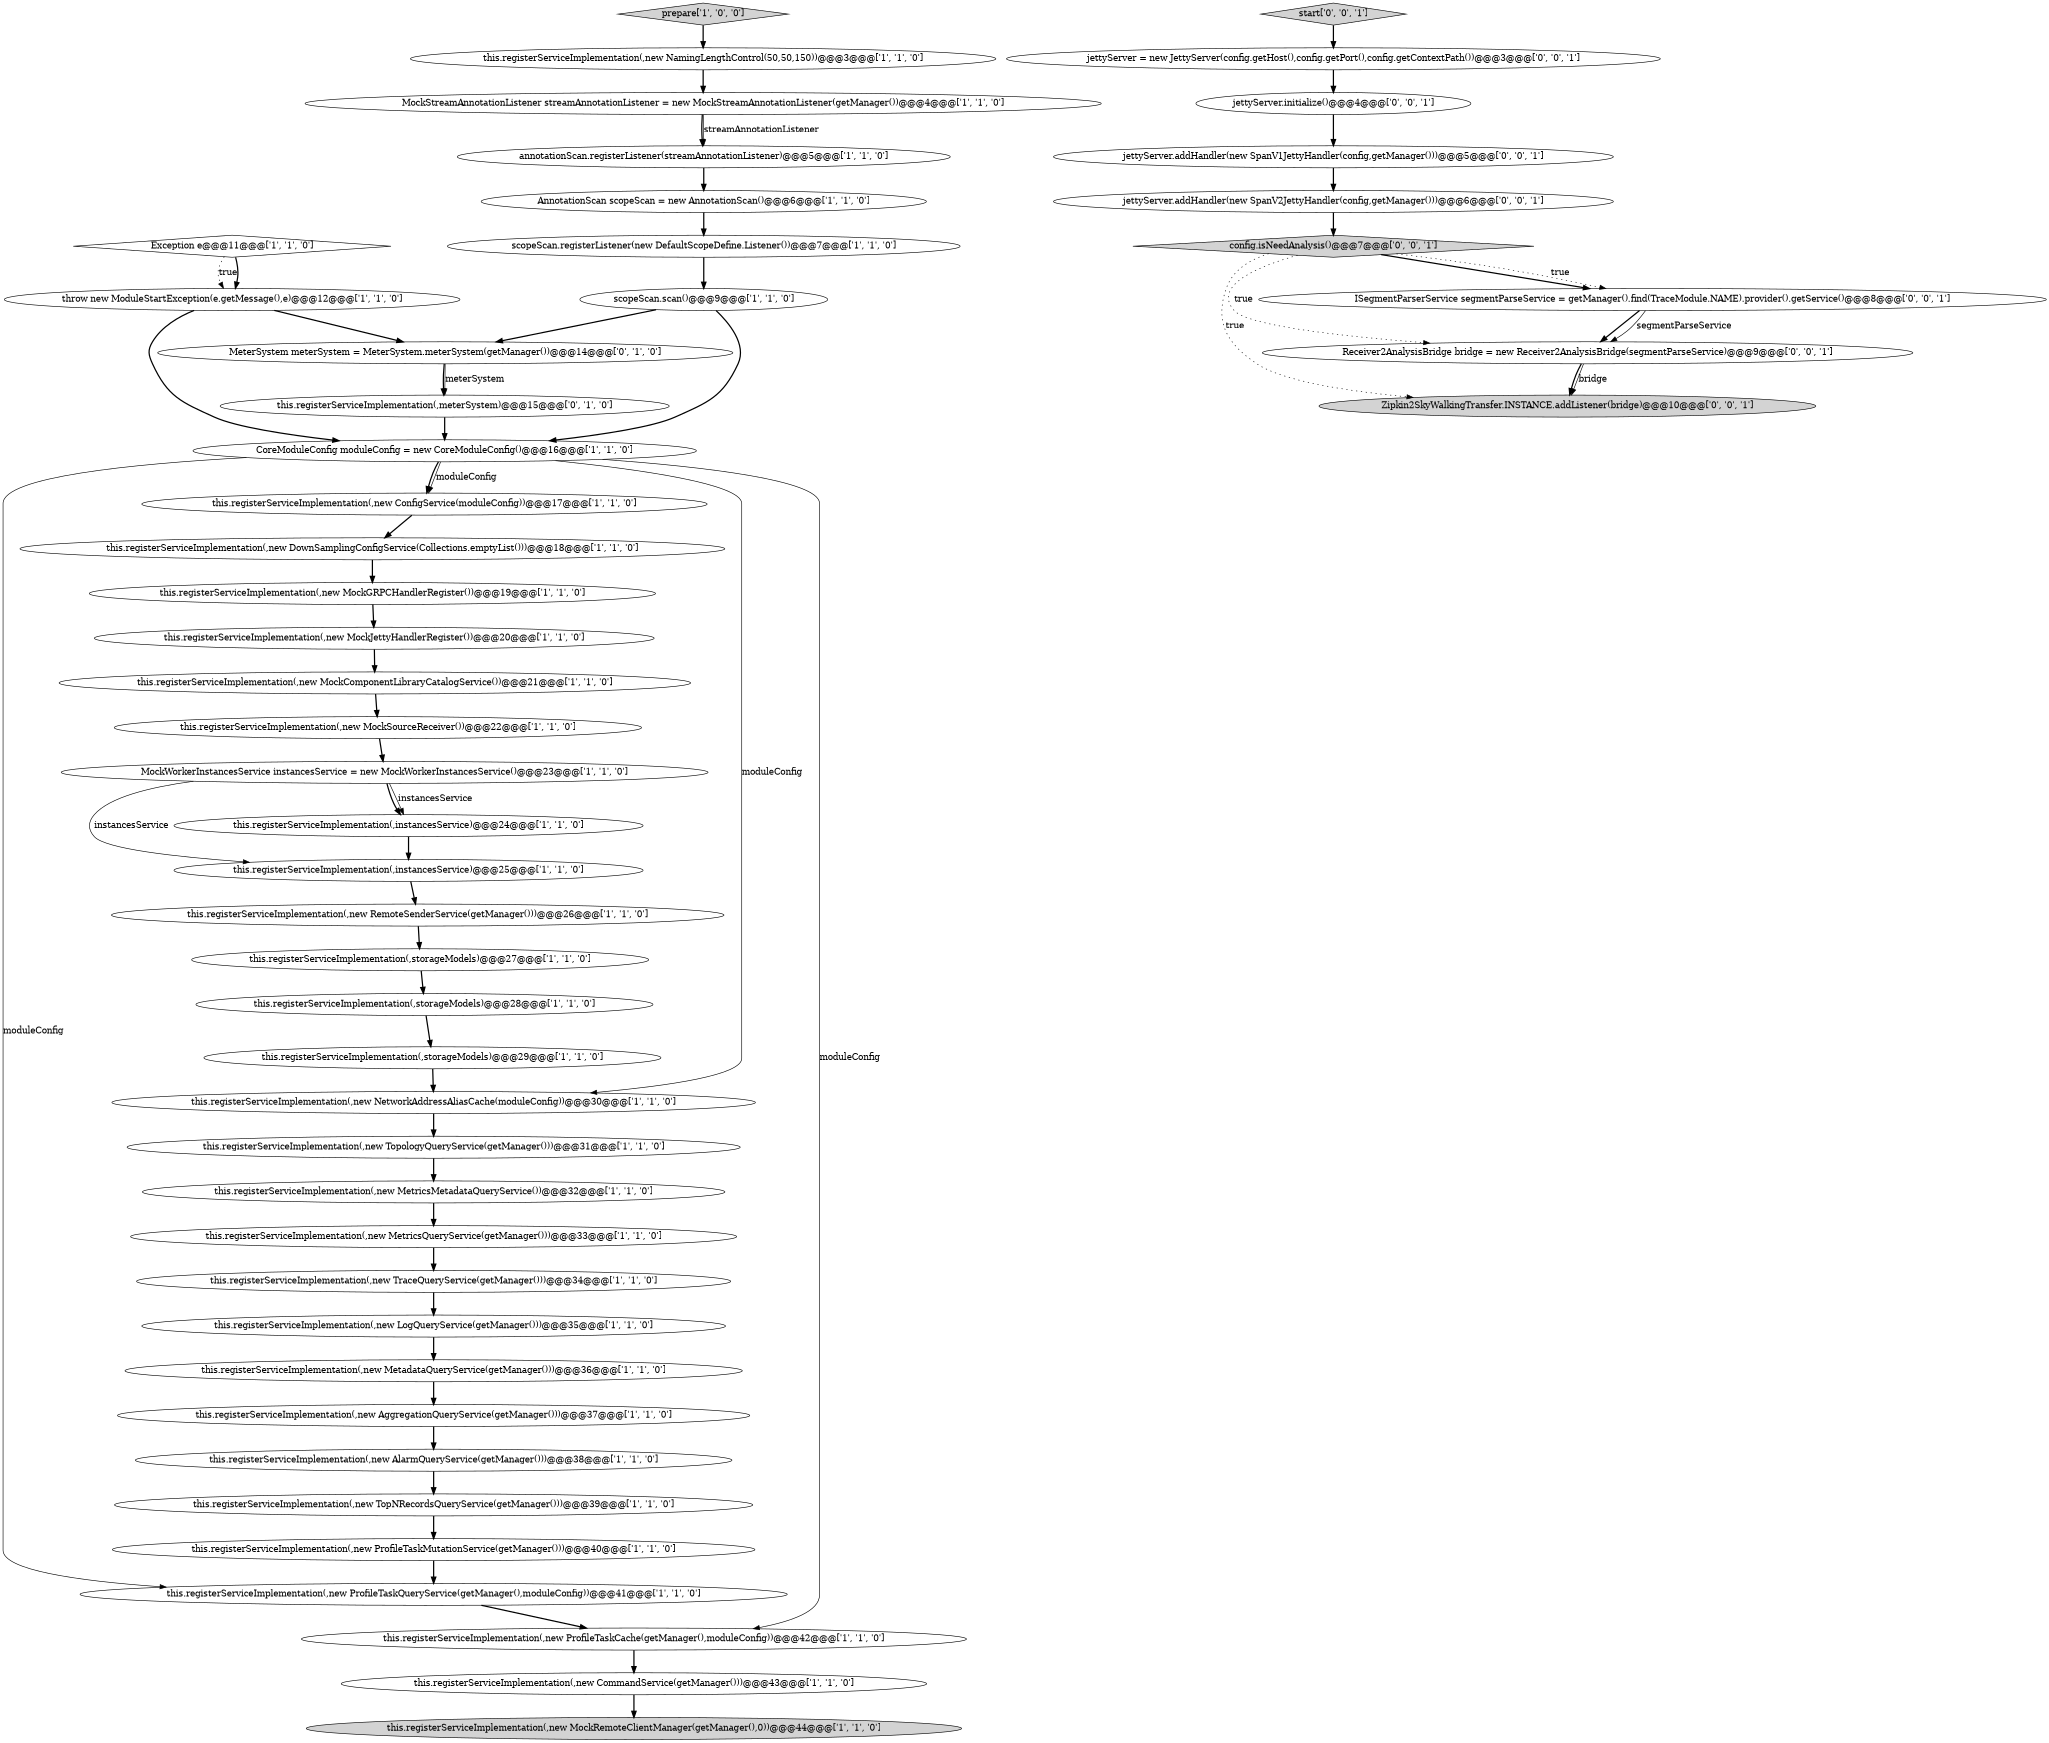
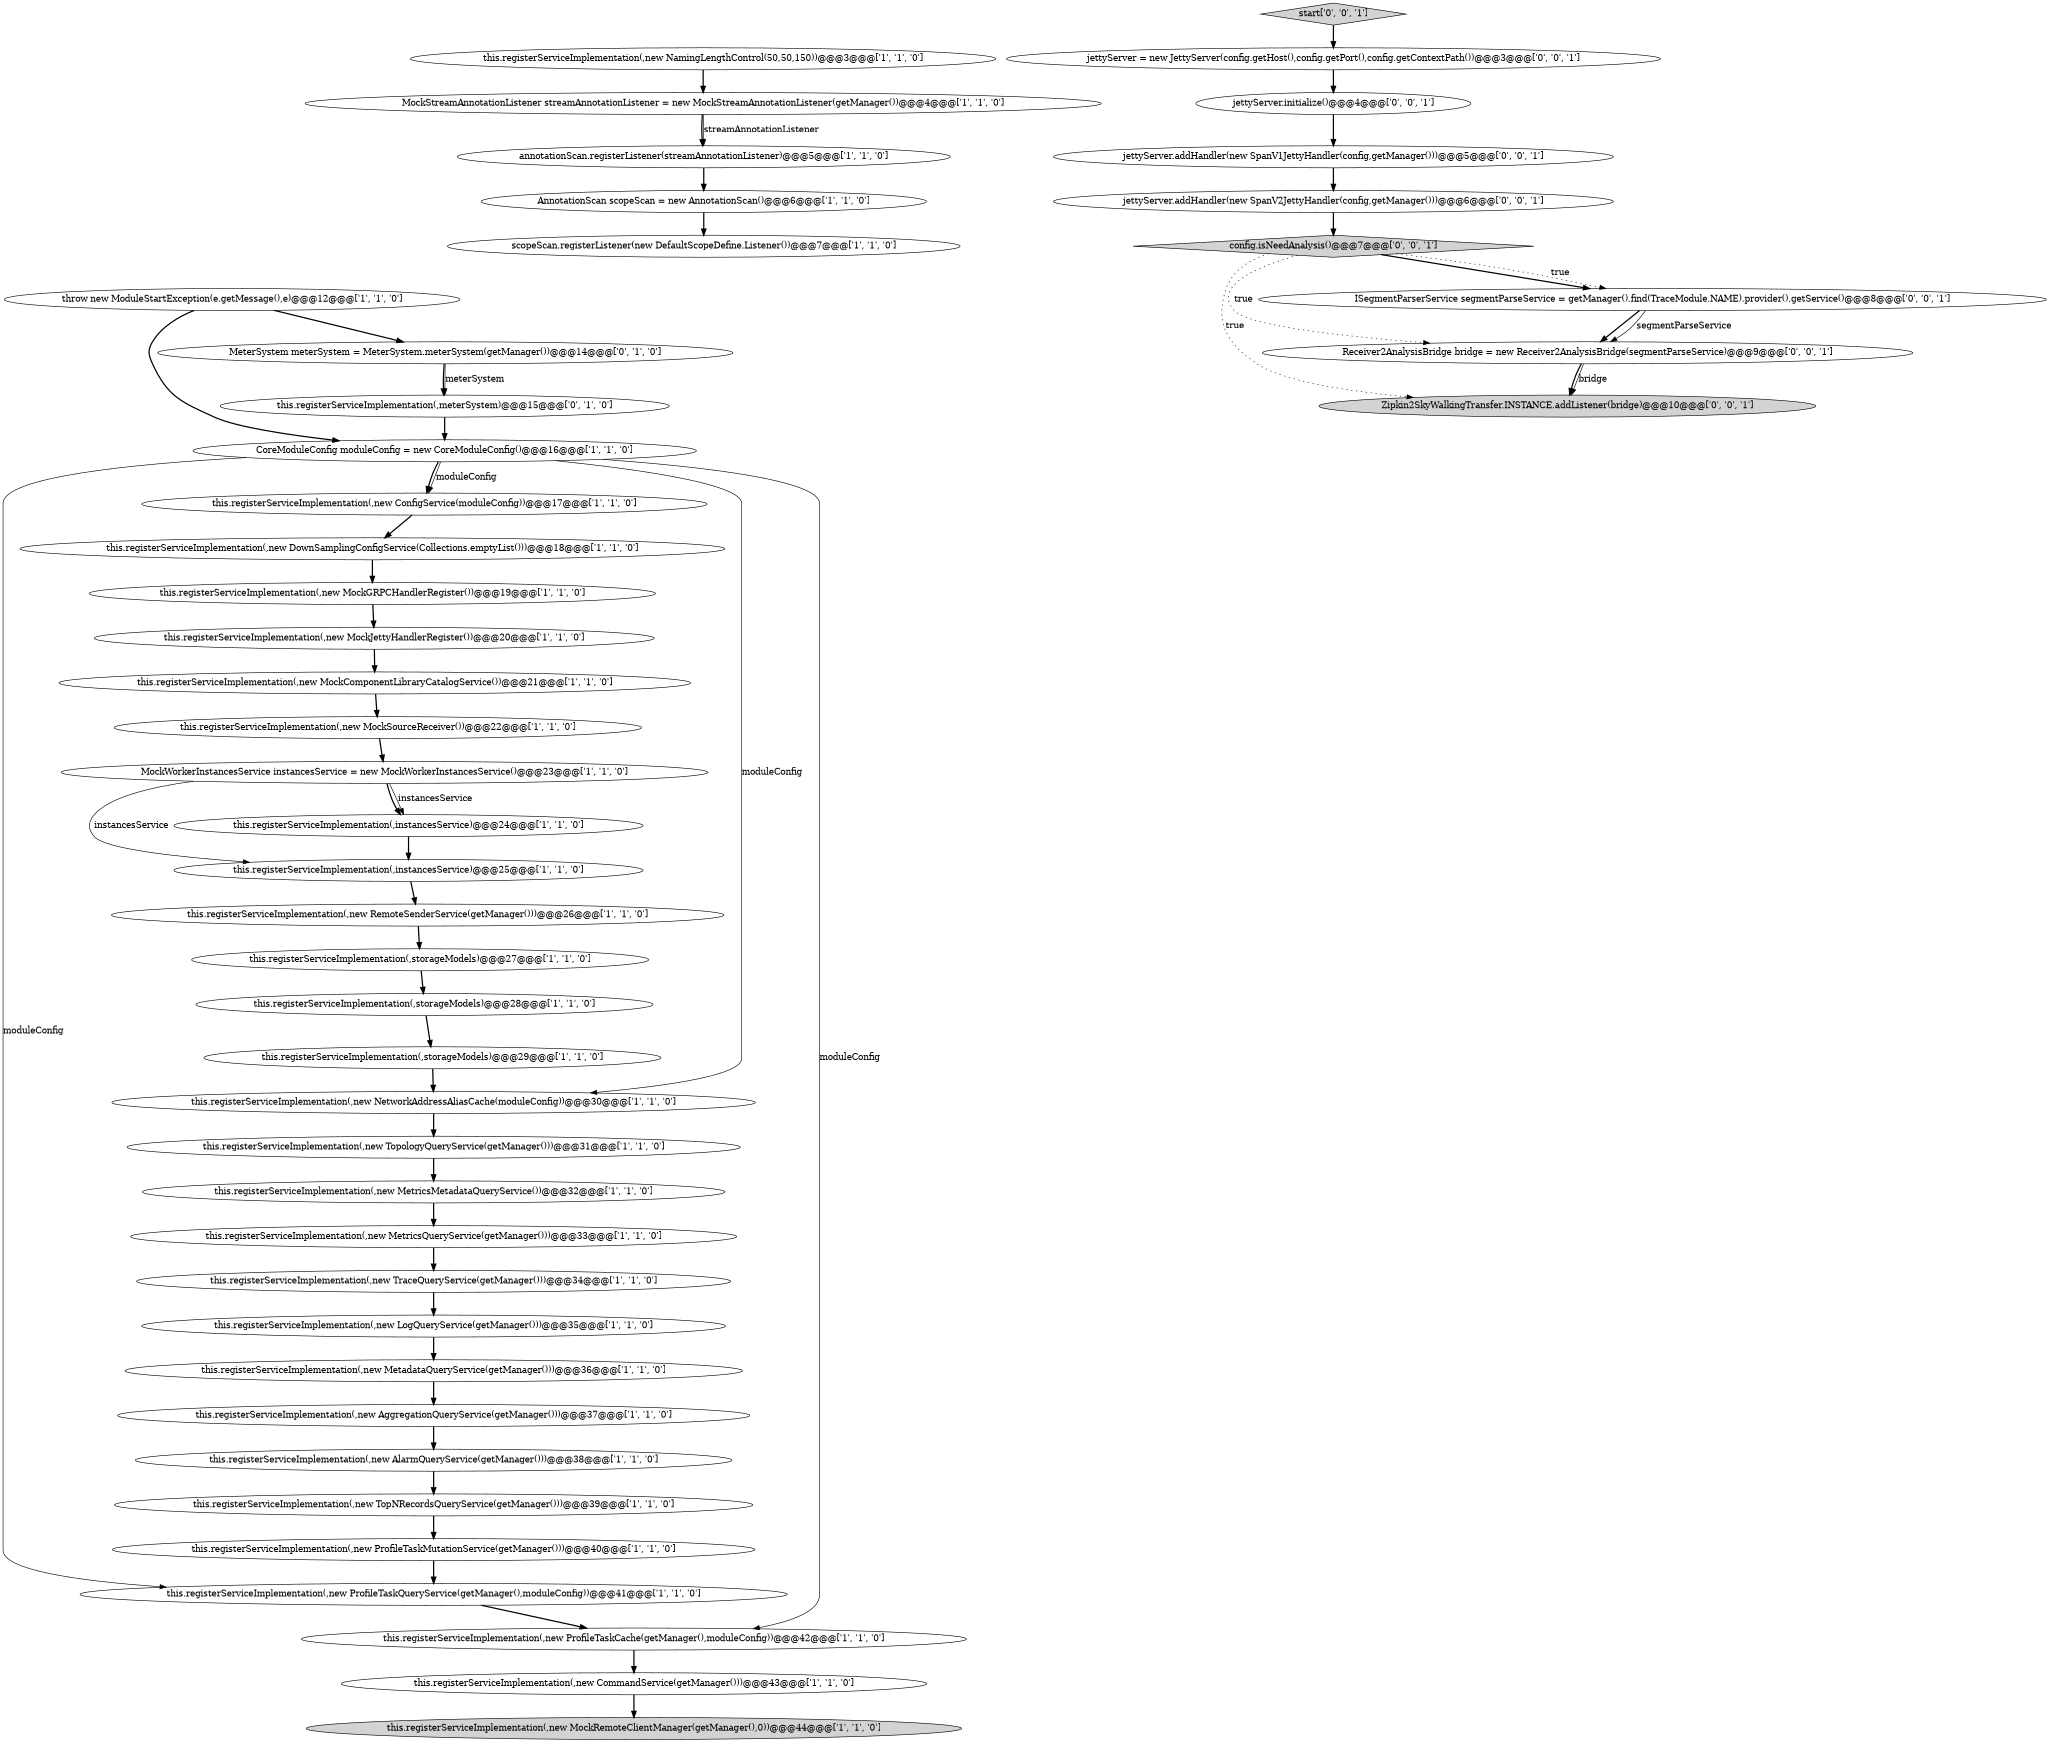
node "prepare['1', '0', '0']": removed
node "Exception e@@@11@@@['1', '1', '0']": removed
node "scopeScan.scan()@@@9@@@['1', '1', '0']": removed
